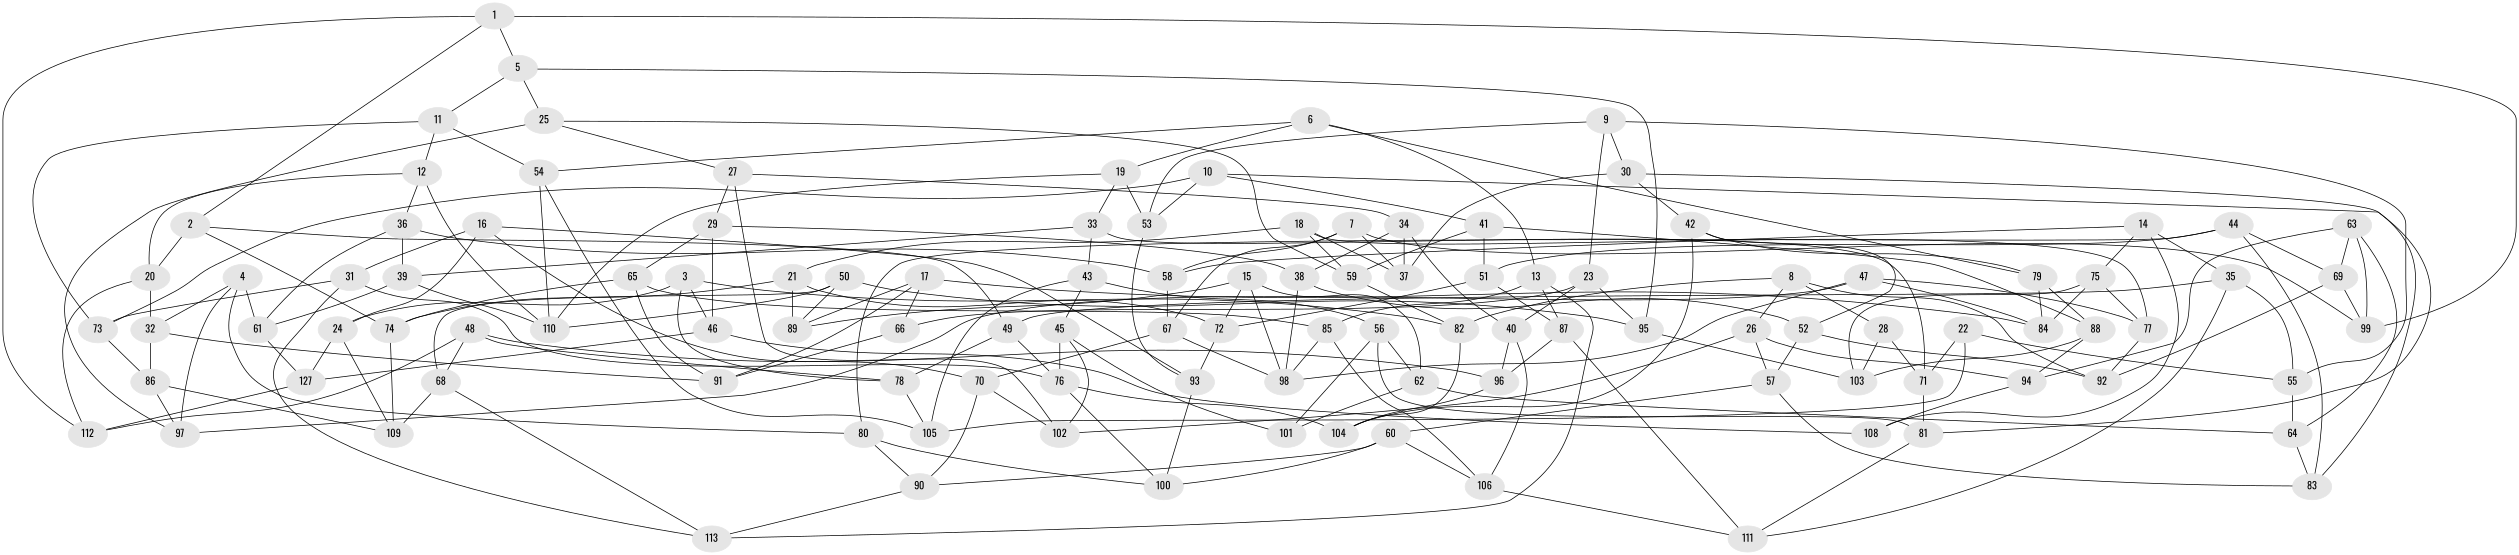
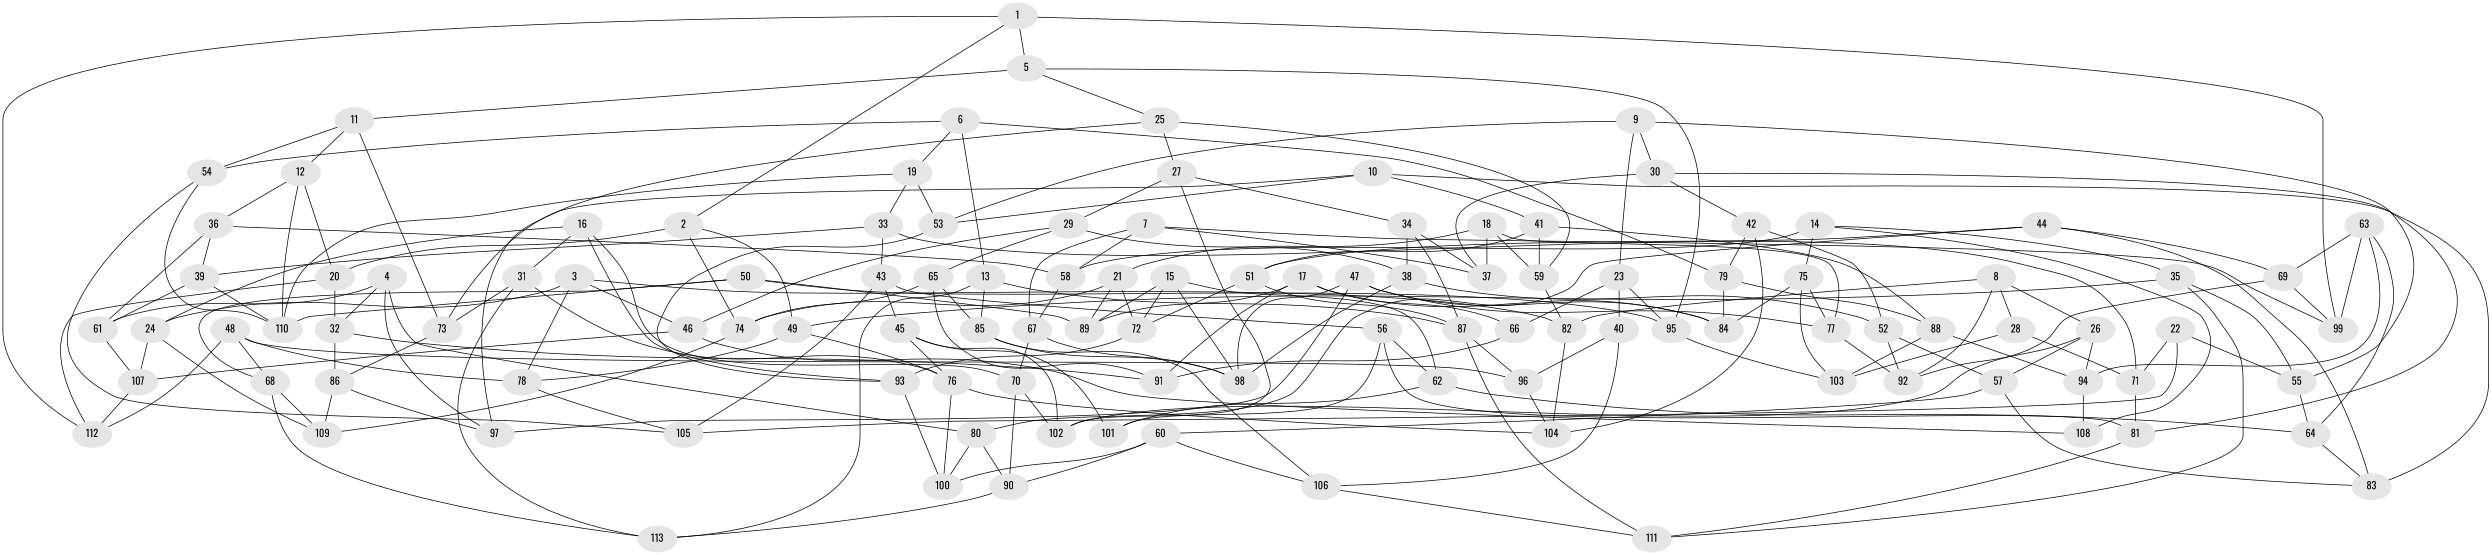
edge "34" -- "40": now "34" -- "87"
node "127": label "127" -> "107"
